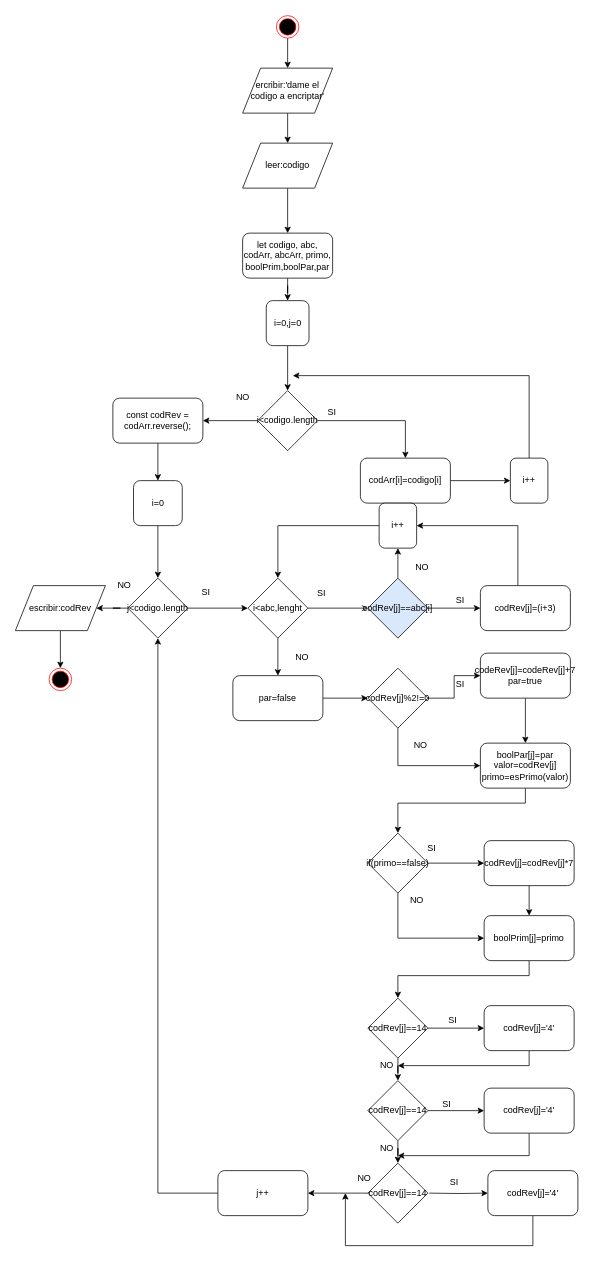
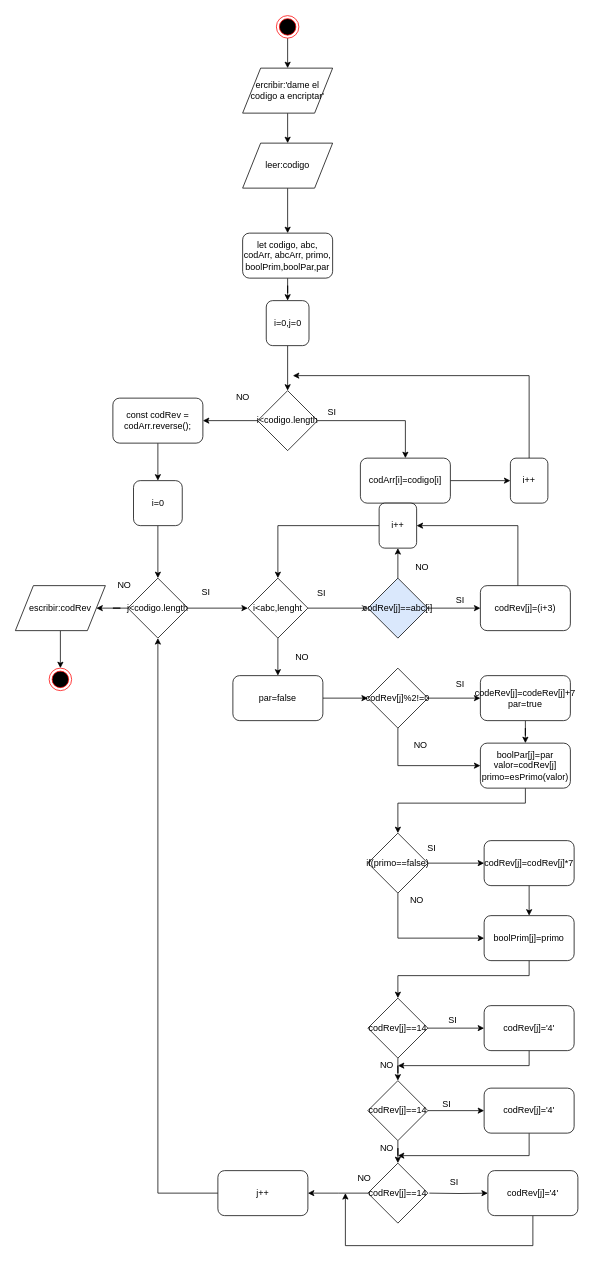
node "codeRev[j]=codeRev[j]+7 par=true": moved (525, 675) -> (525, 698)
